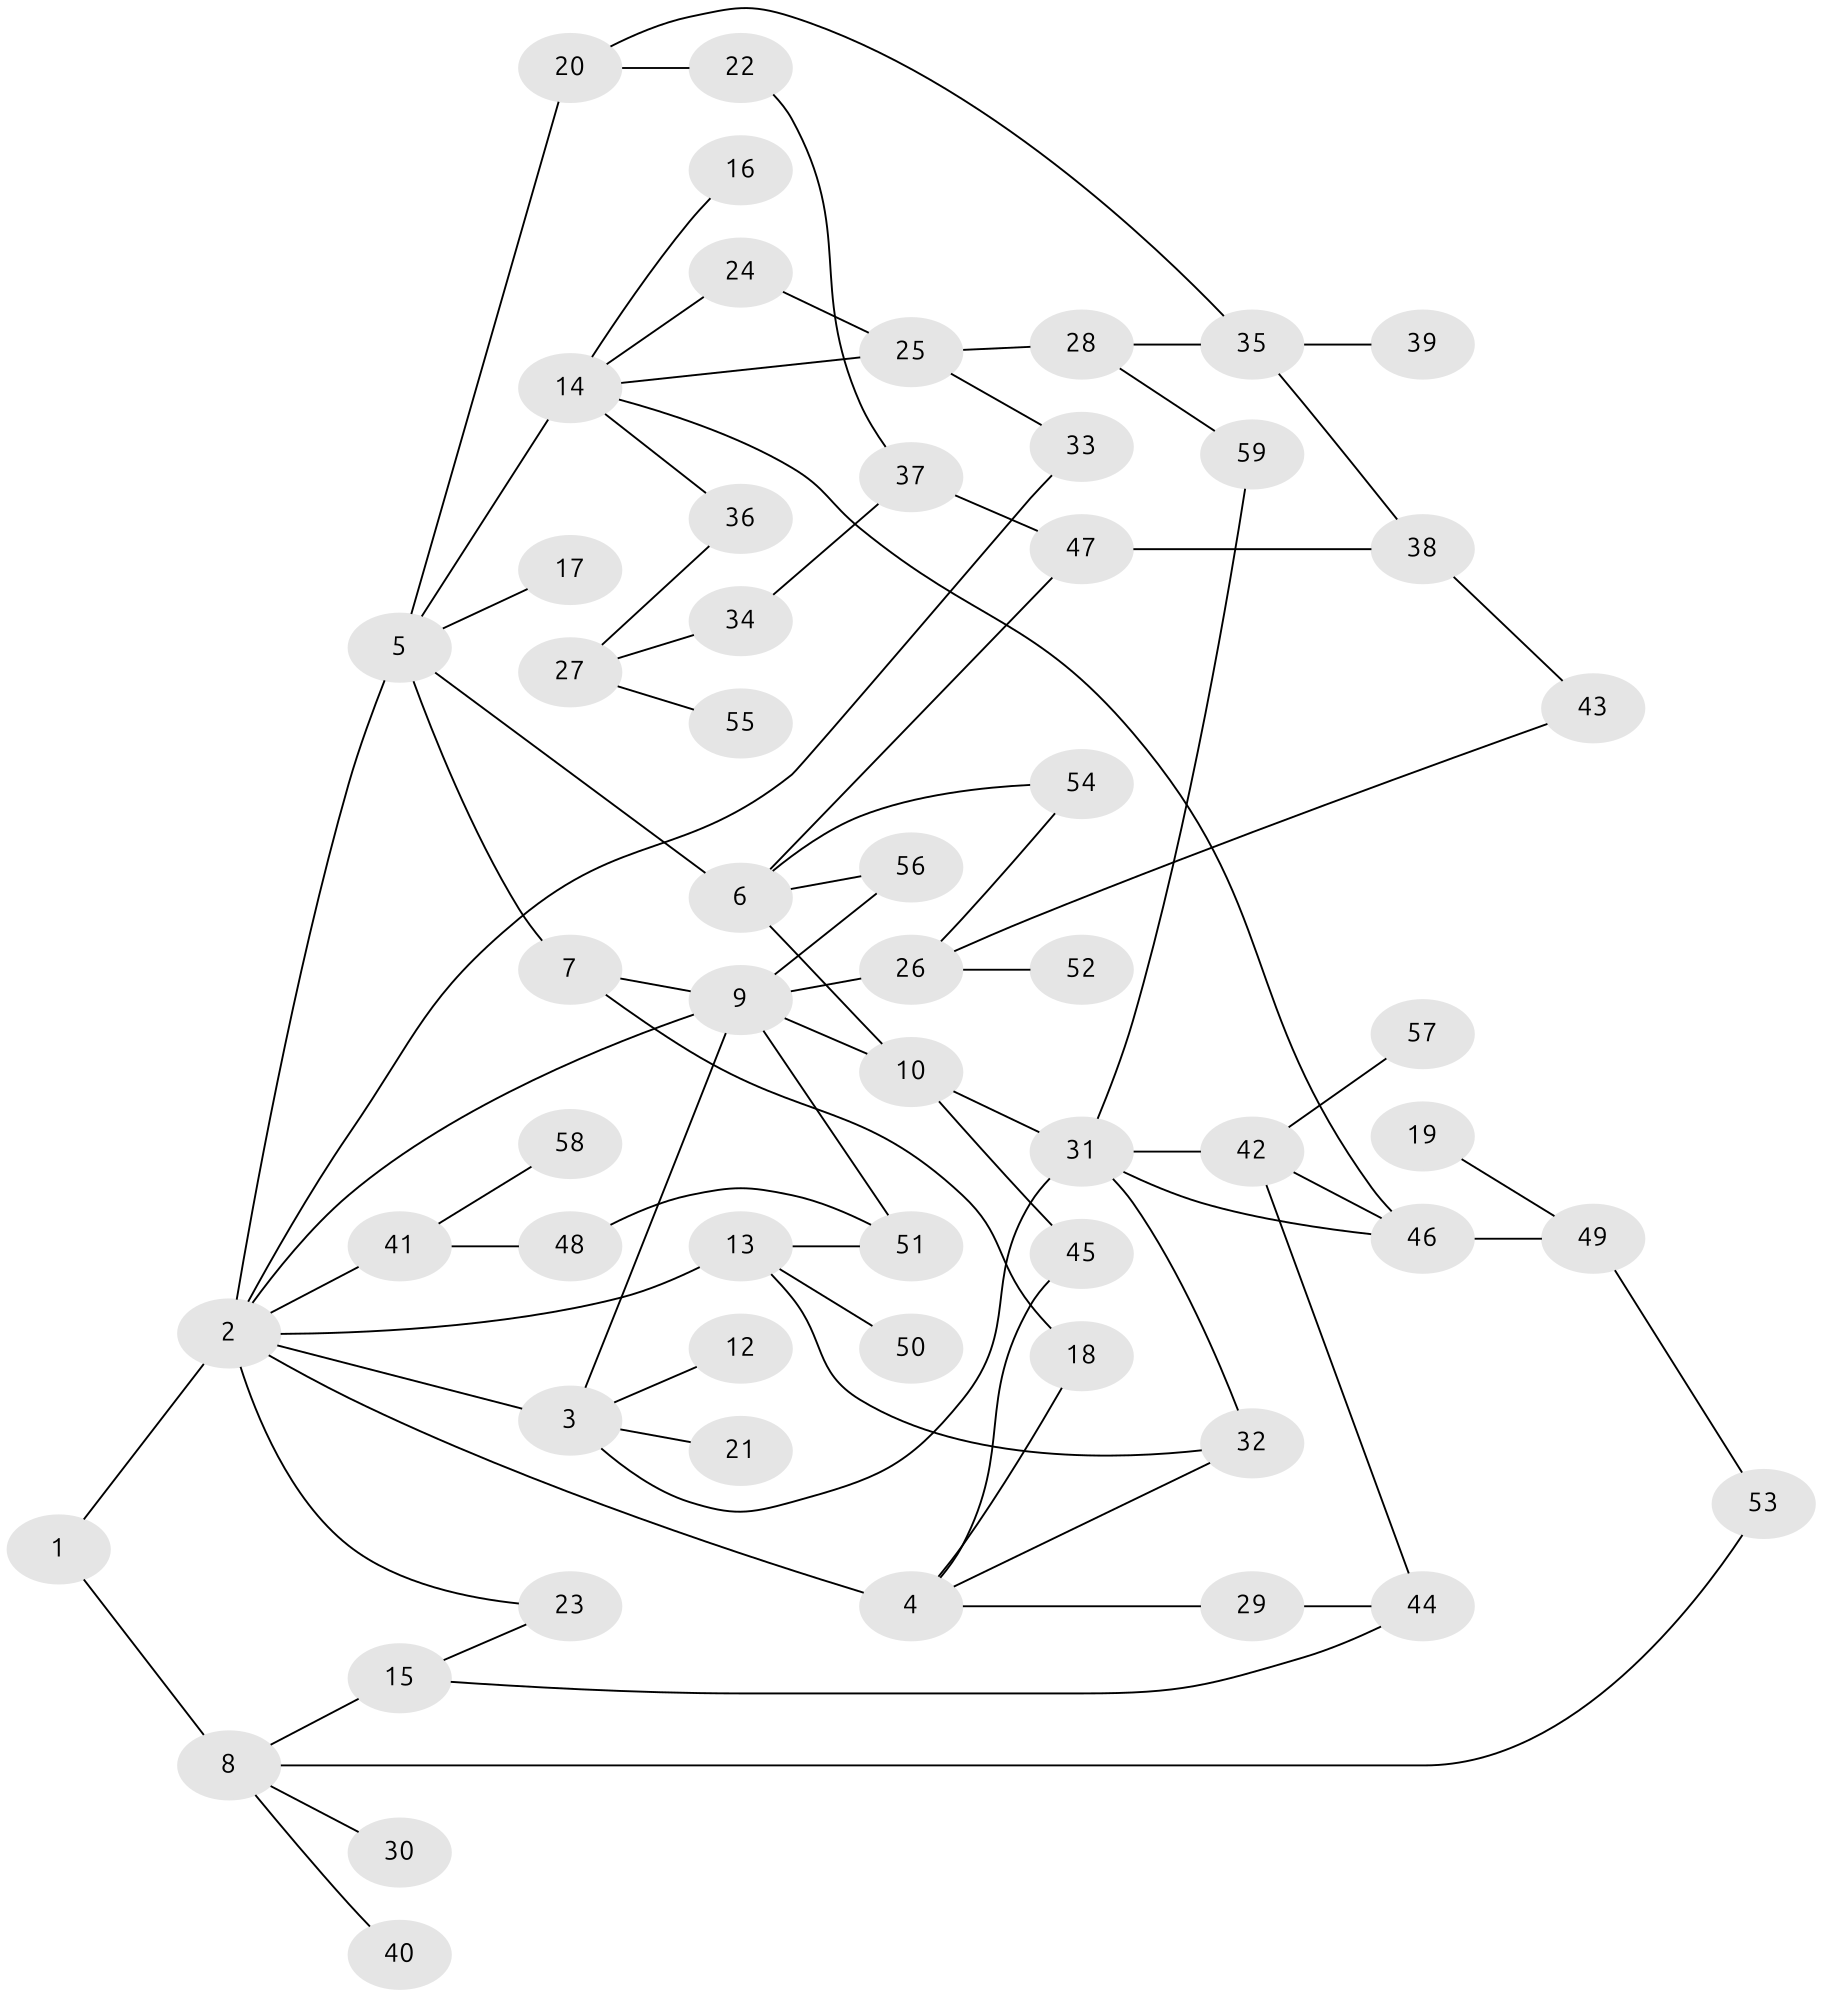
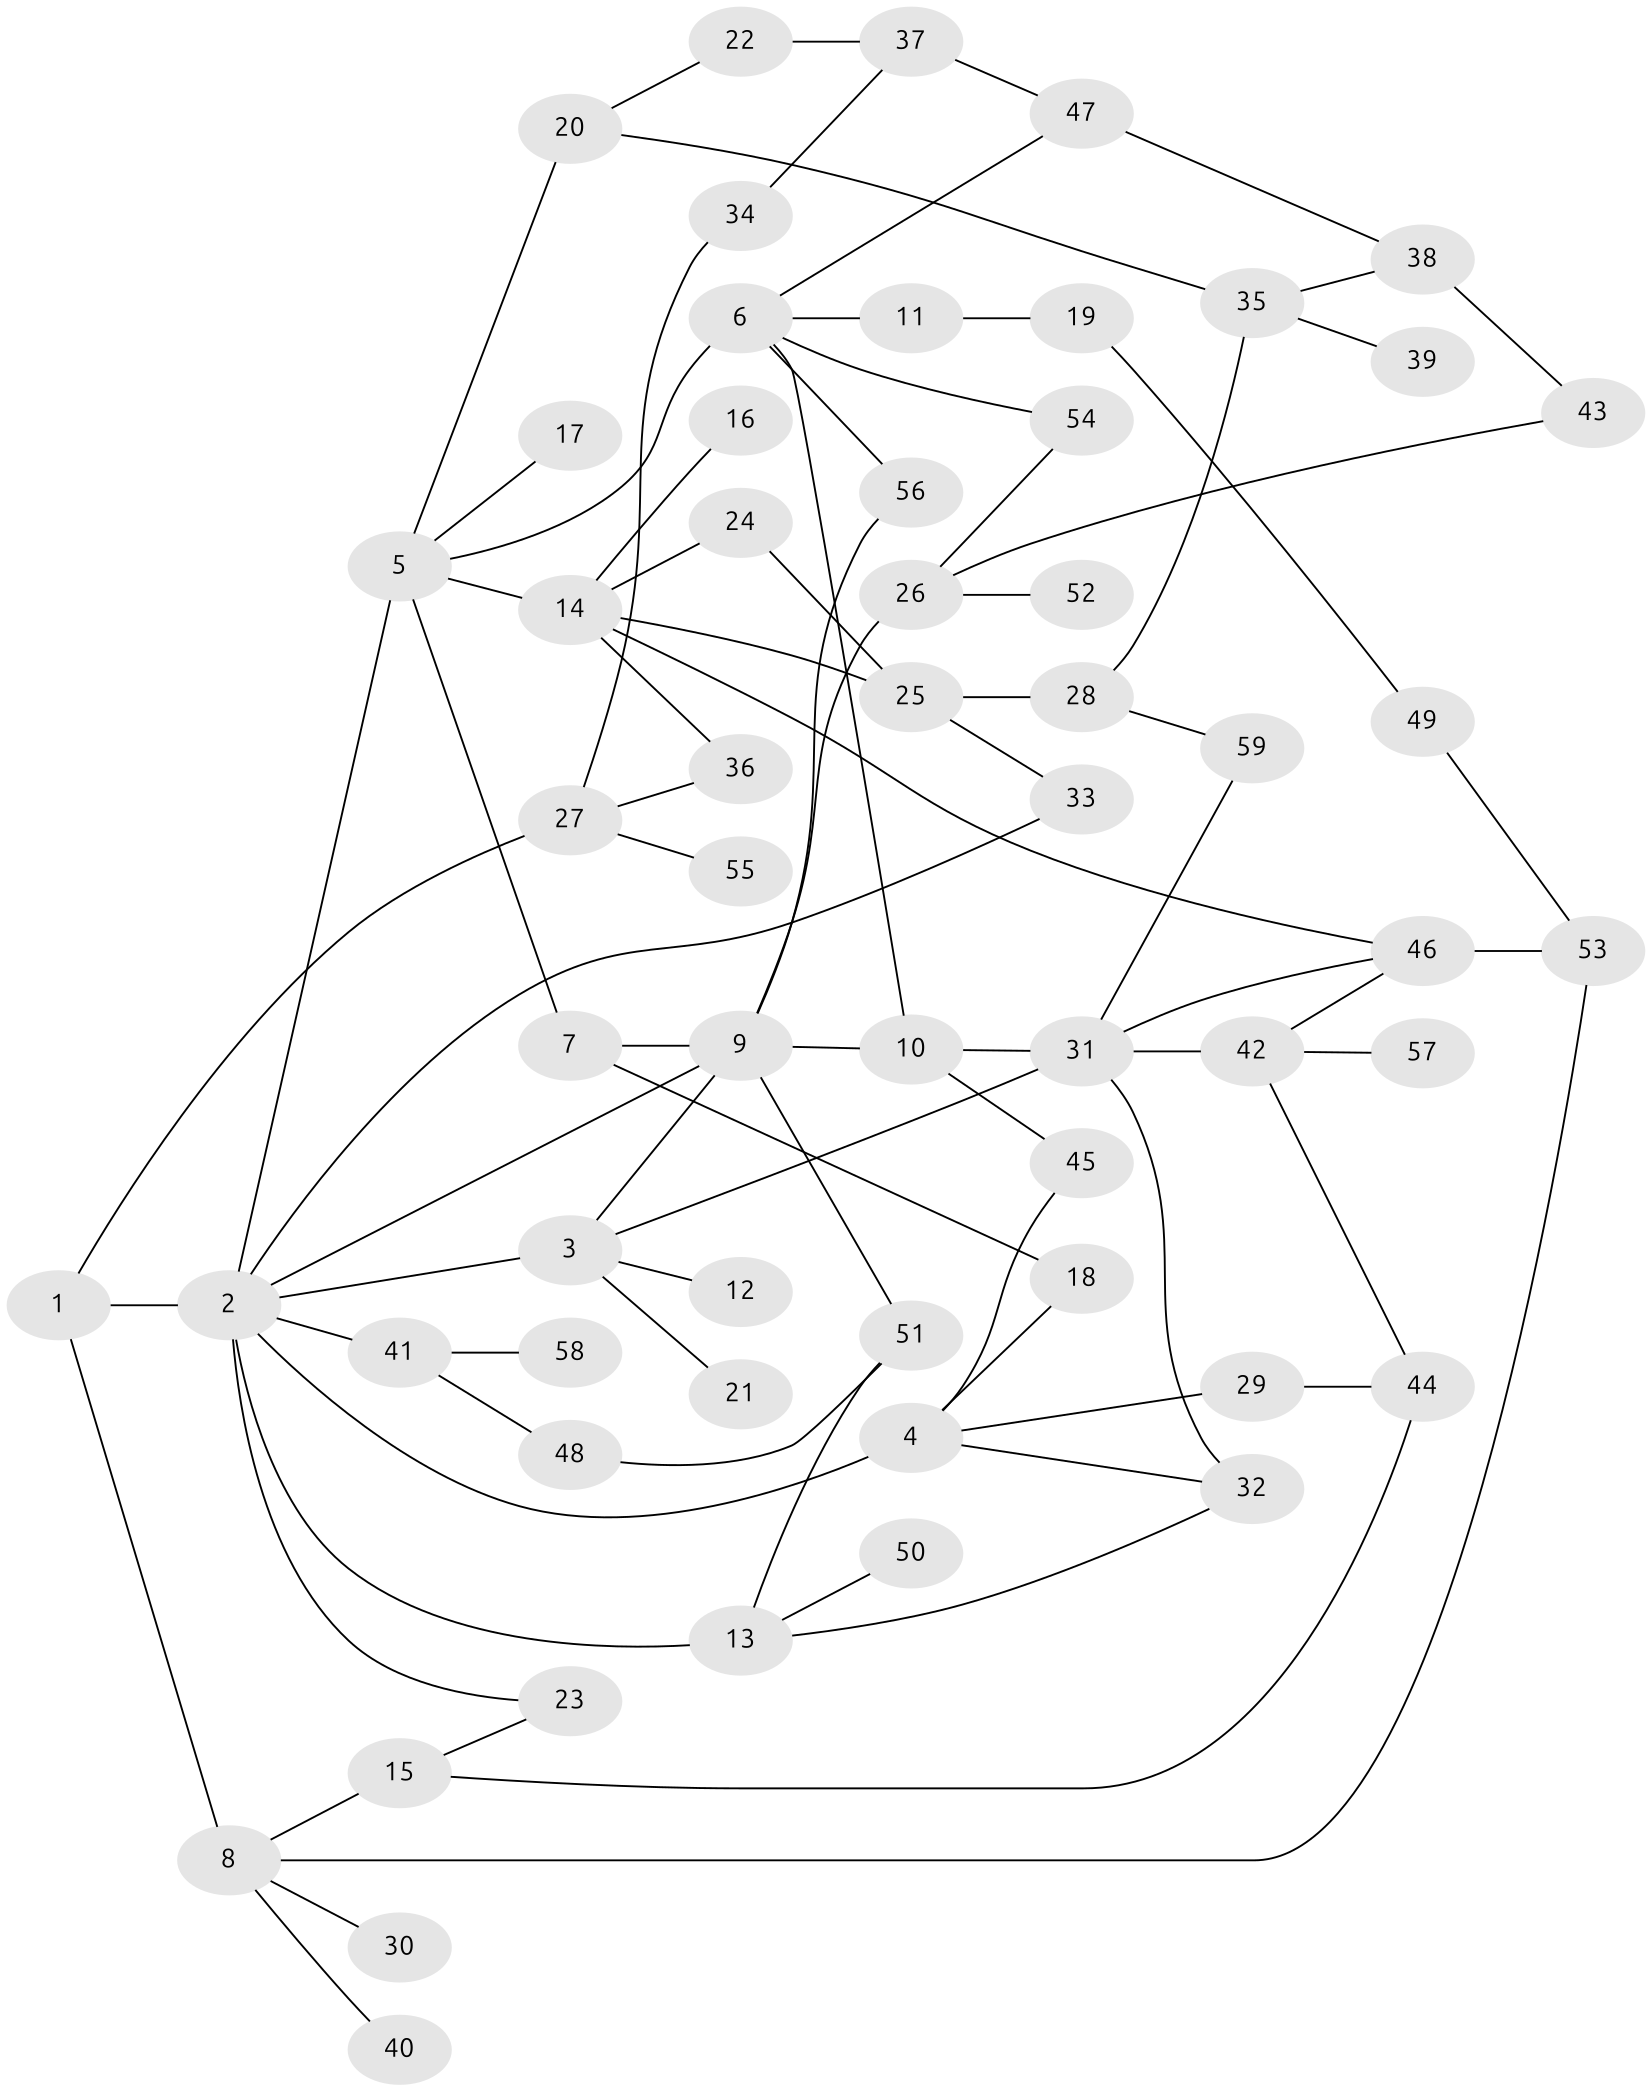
node "11": added
edge "27" -- "1": added
edge "46" -- "49": now "46" -- "53"
